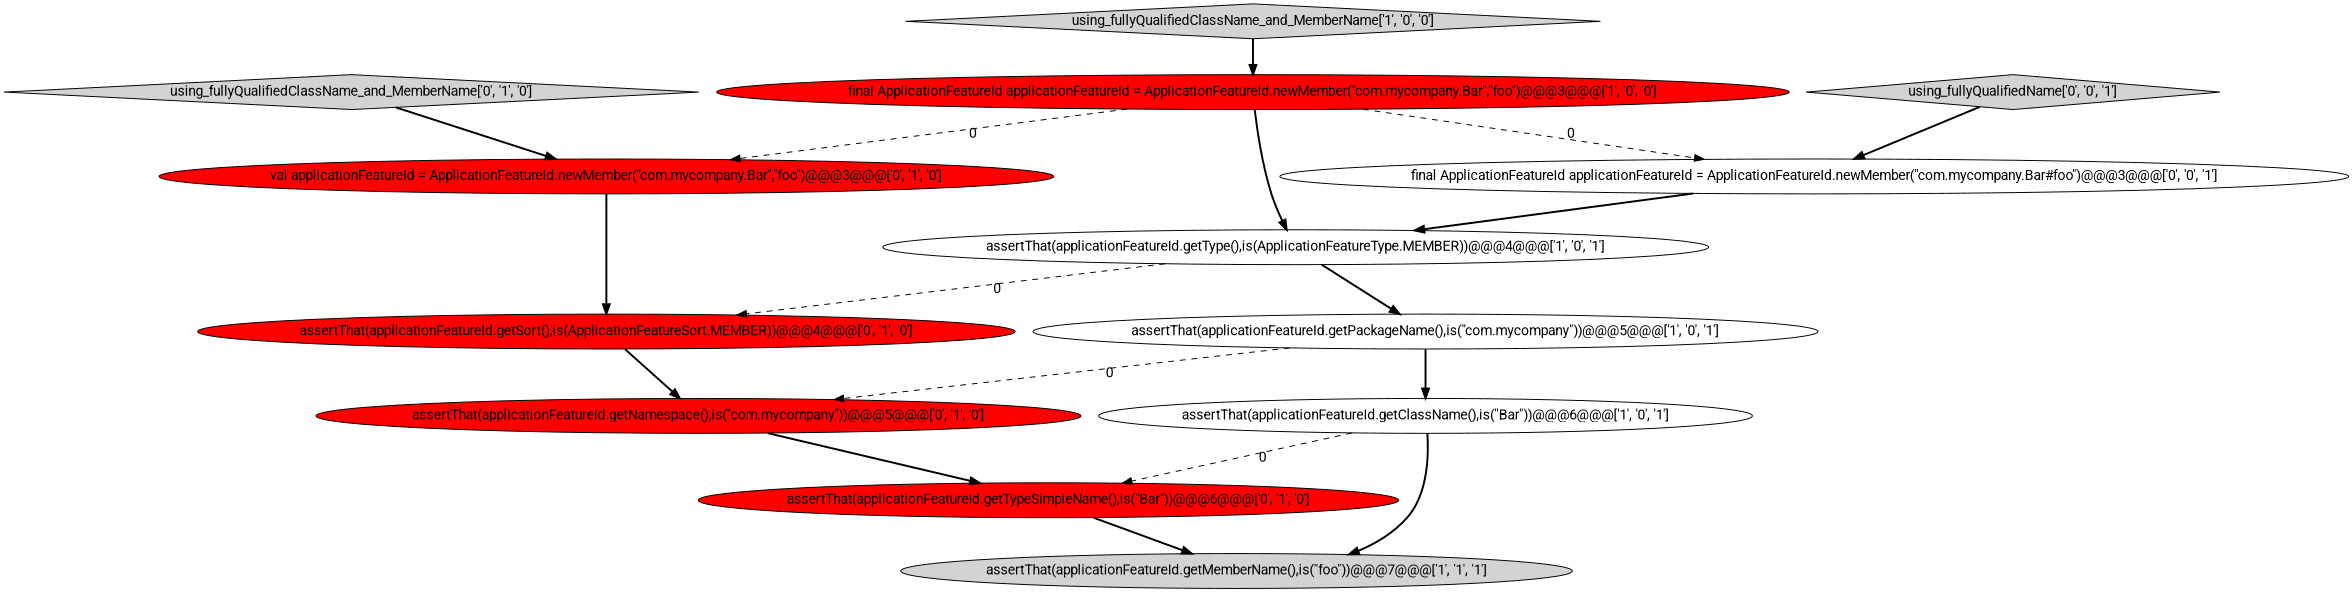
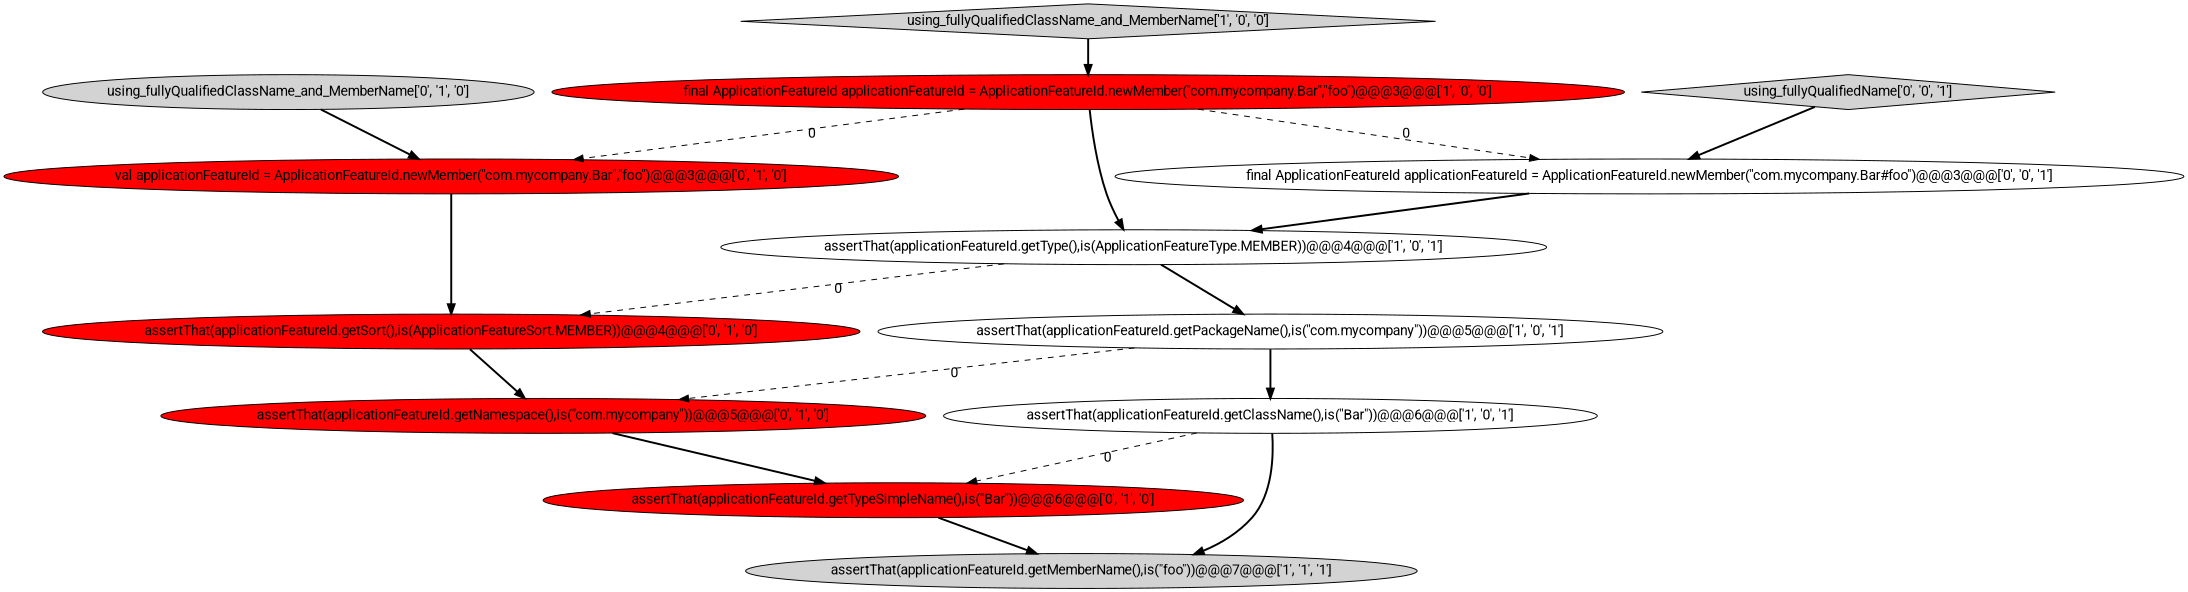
node "using_fullyQualifiedClassName_and_MemberName['0', '1', '0']": shape diamond -> ellipse
